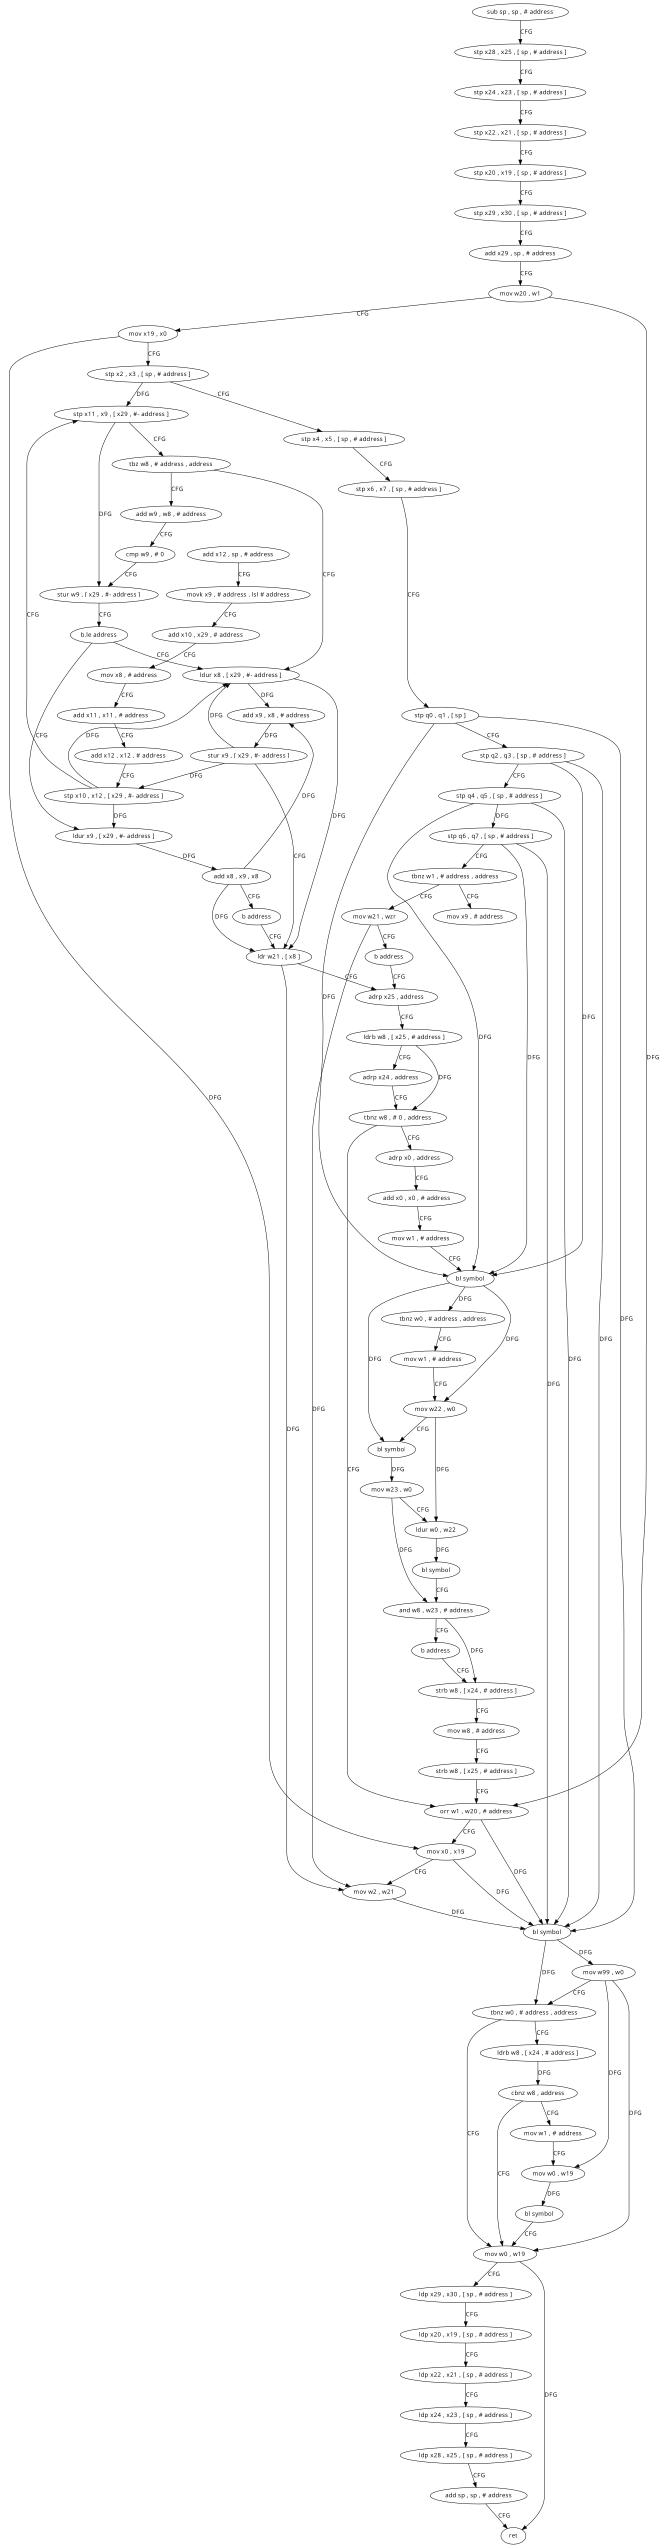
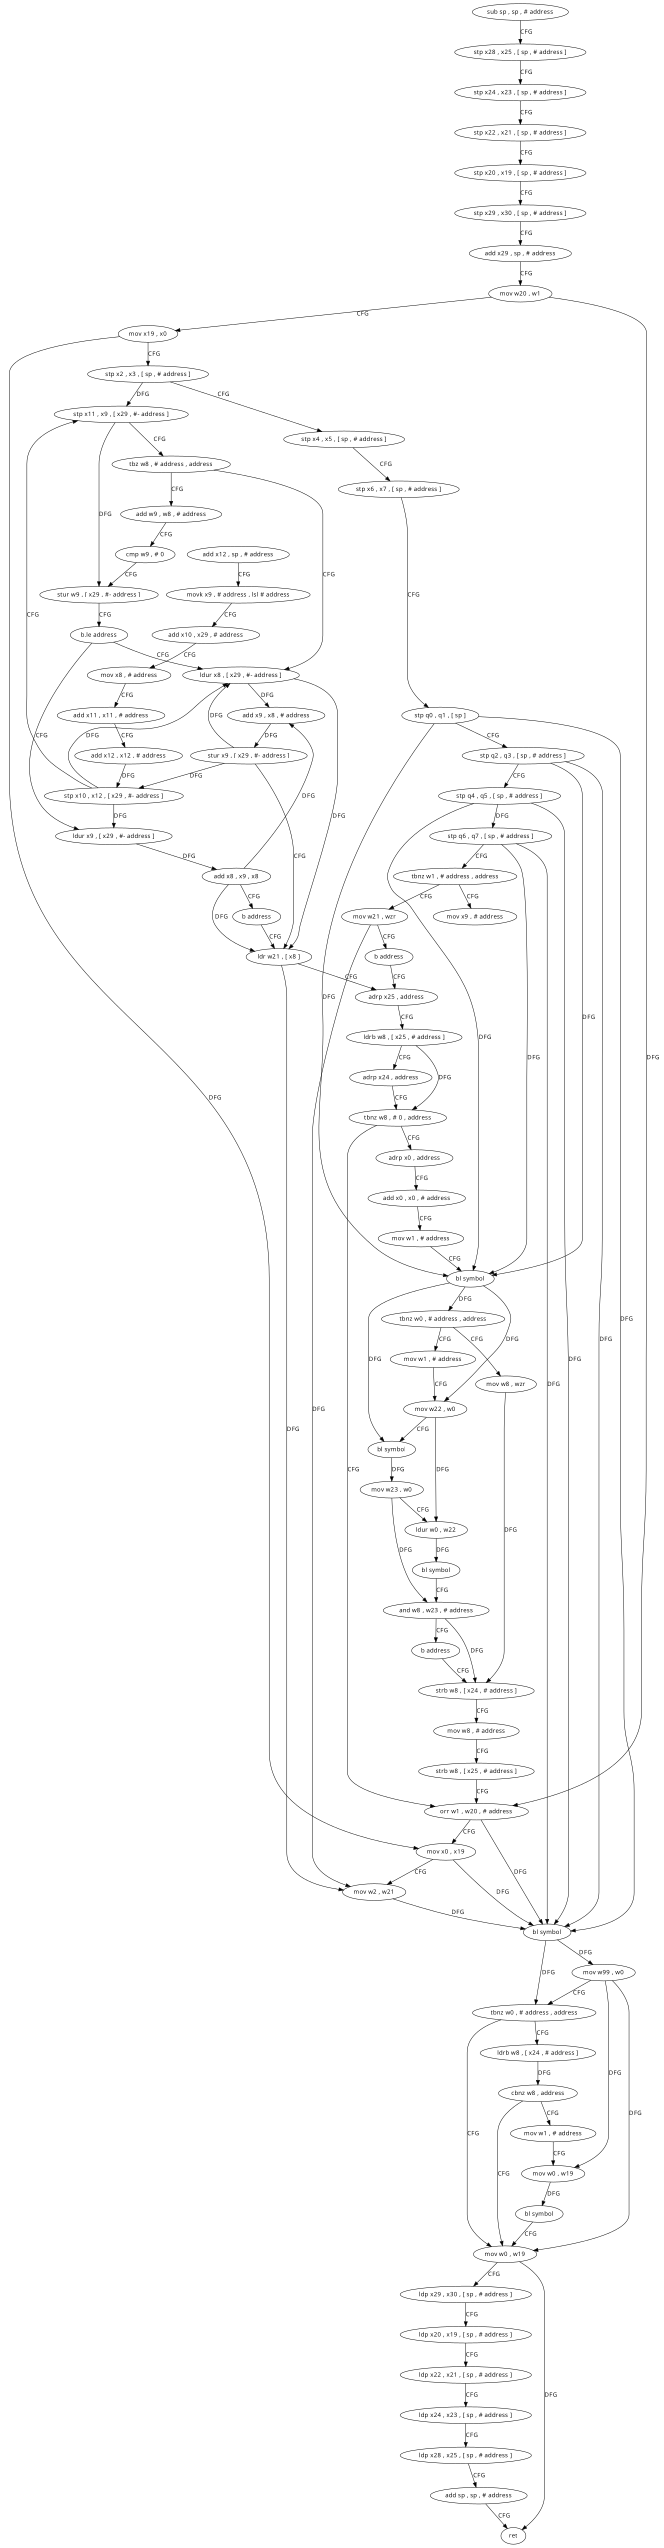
edge "add x12 , x12 , # address" -> "stp x10 , x12 , [ x29 , #- address ]": label "CFG" -> "DFG"
node "mov w8 , wzr": added
